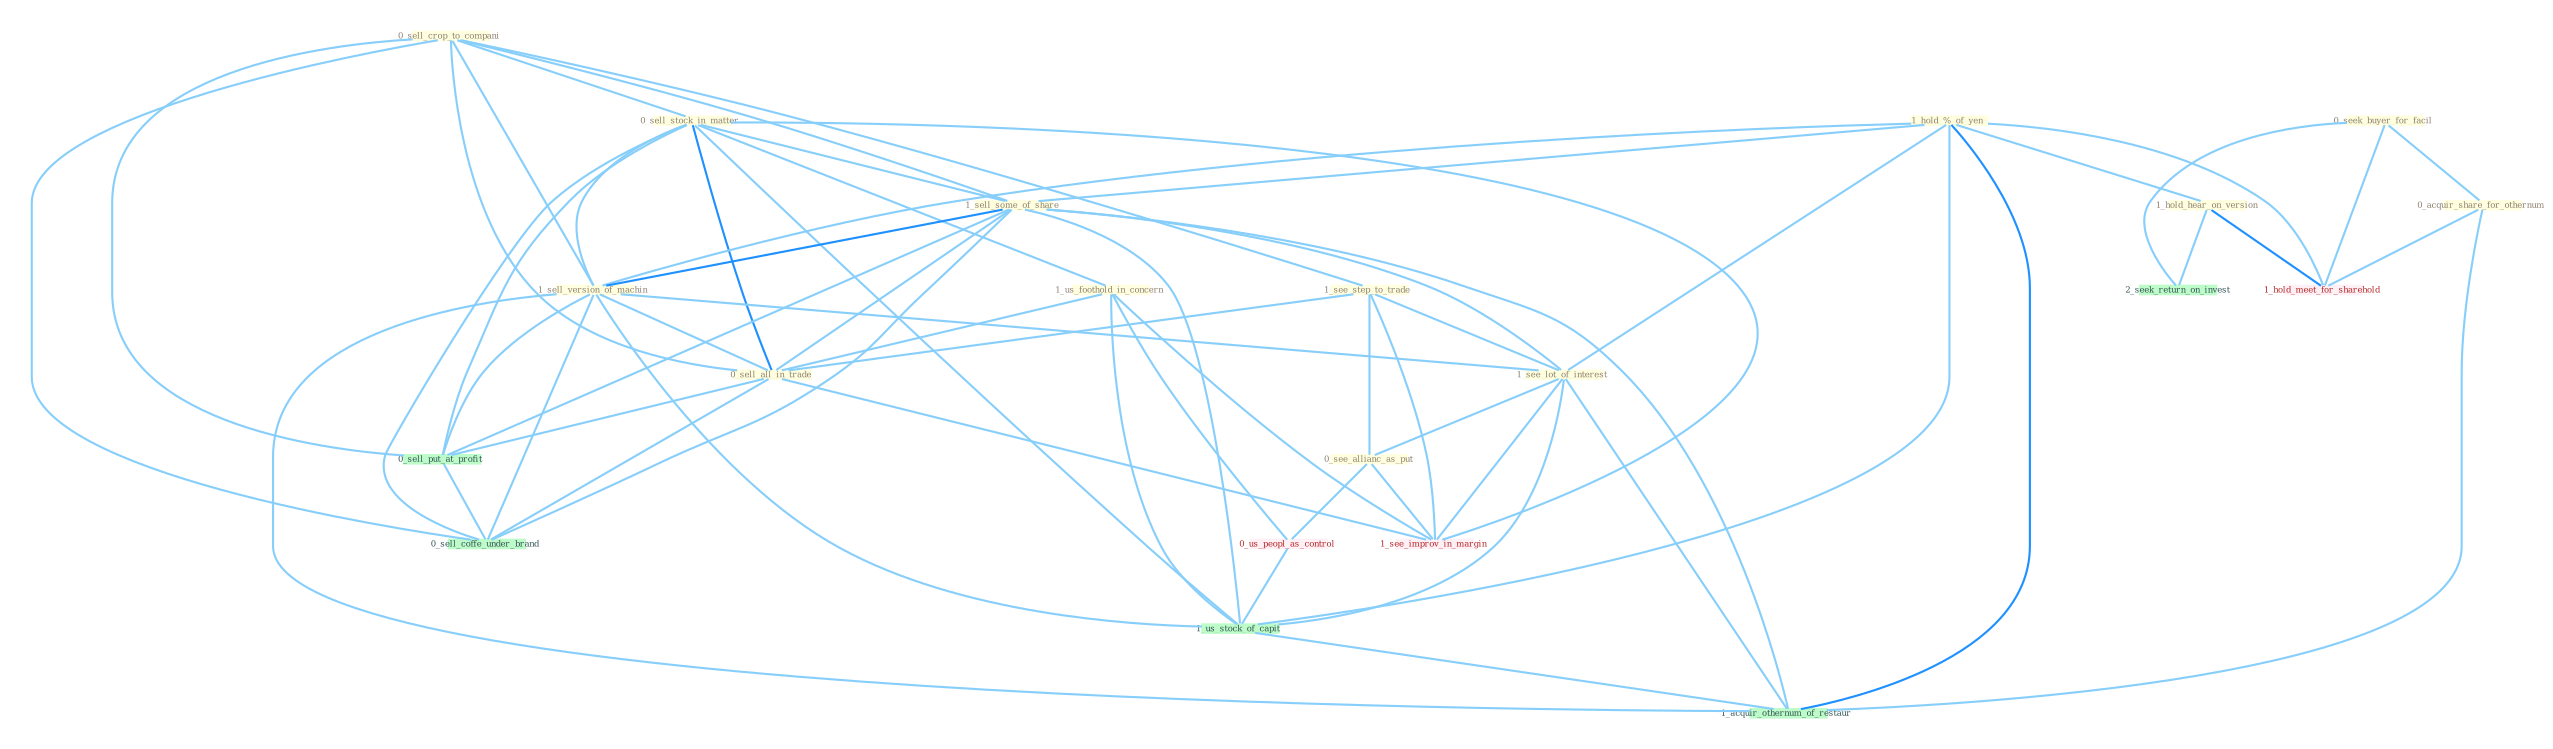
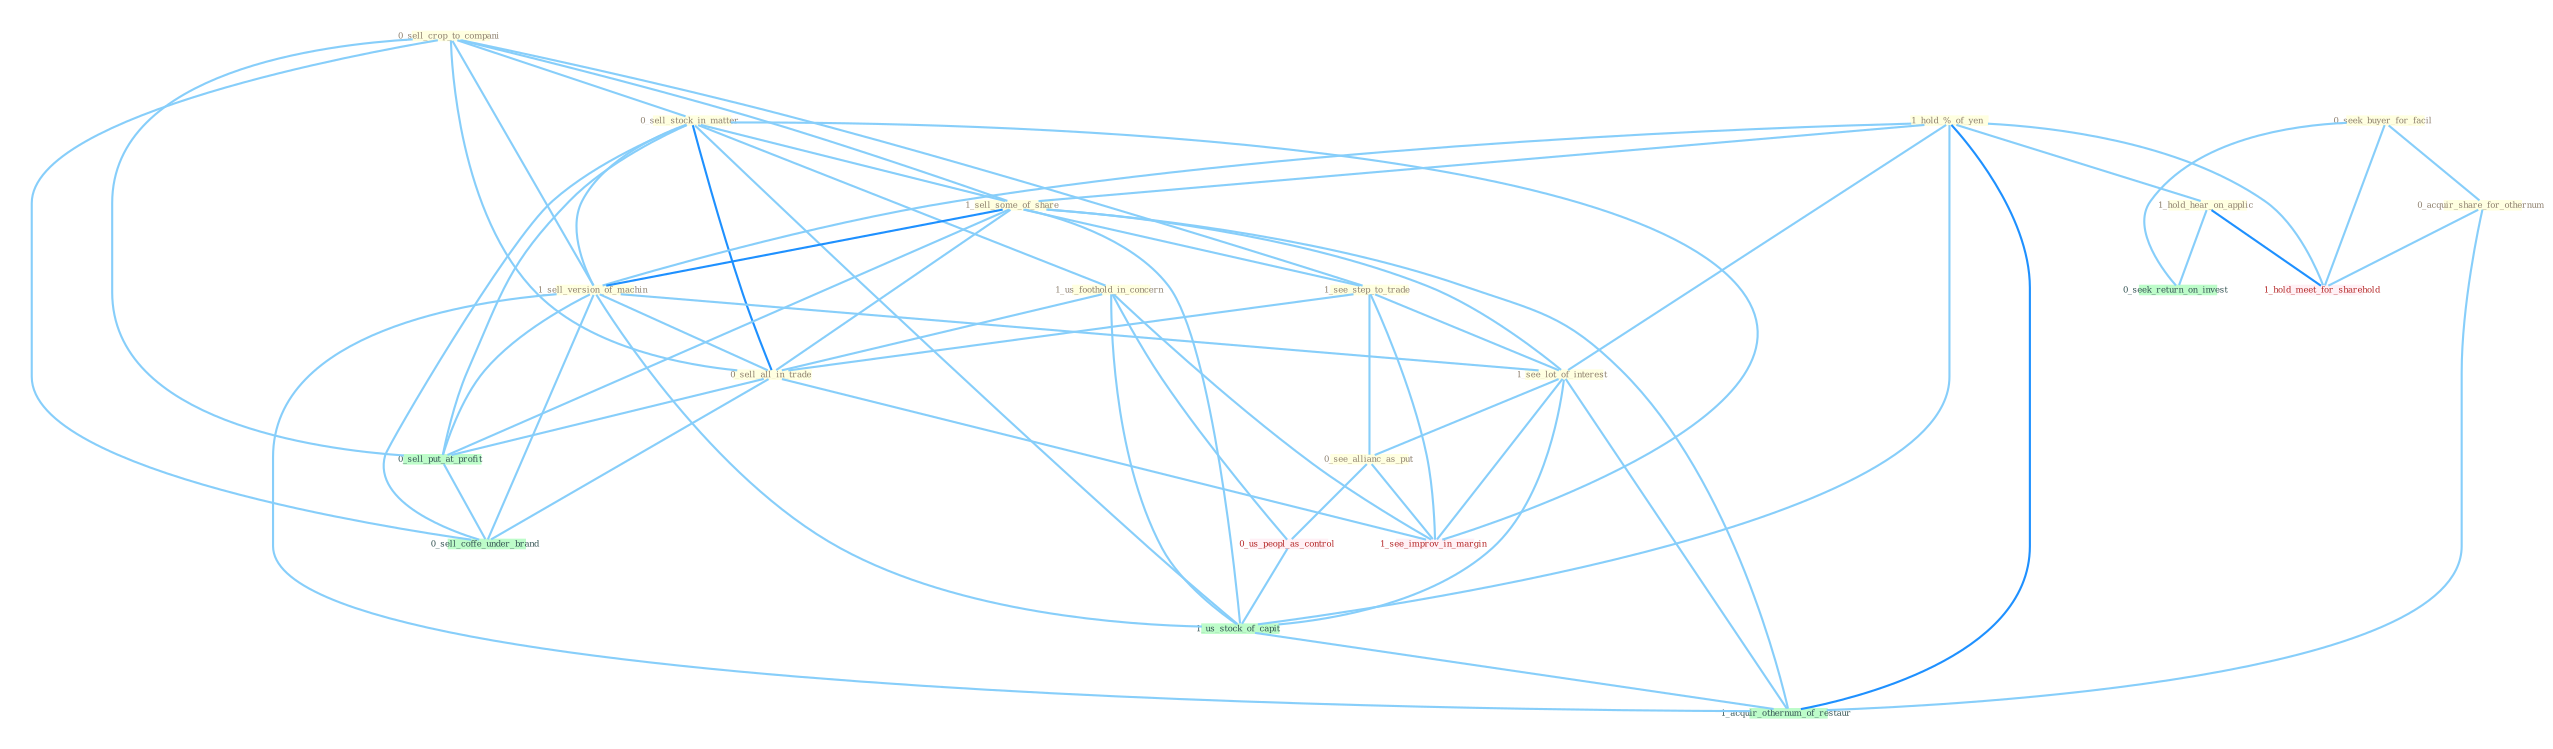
node "1_hold_hear_on_version": label "1_hold_hear_on_version" -> "1_hold_hear_on_applic"
node "2_seek_return_on_invest": label "2_seek_return_on_invest" -> "0_seek_return_on_invest"
edge "1_sell_some_of_share" -- "0_sell_coffe_under_brand": now "1_sell_some_of_share" -- "1_see_step_to_trade"
